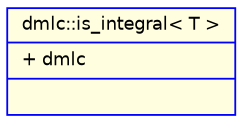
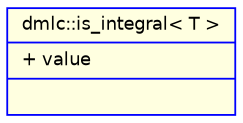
node "dmlc::is_integral< T >": text "+ dmlc" -> "+ value"
